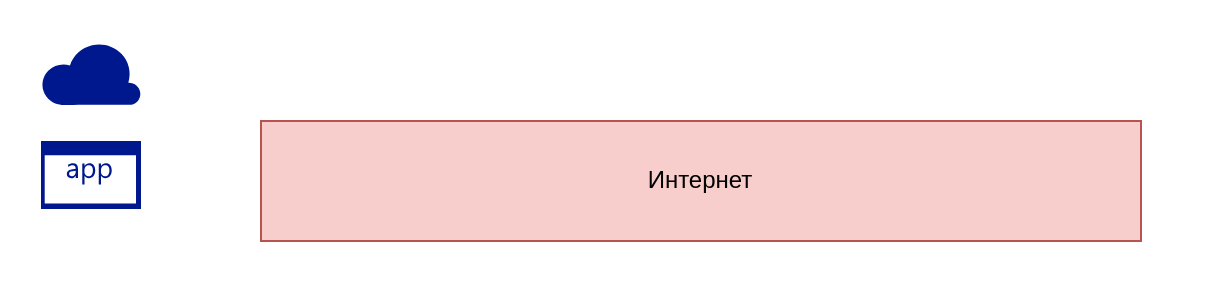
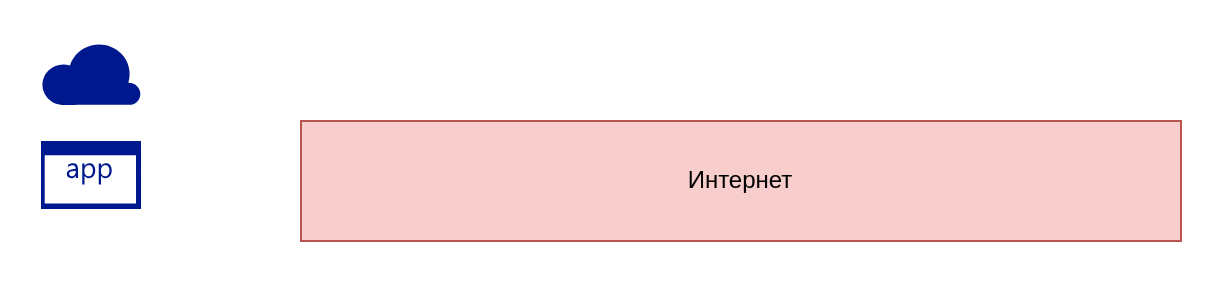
node "Интернет": moved (701, 181) -> (741, 181)
